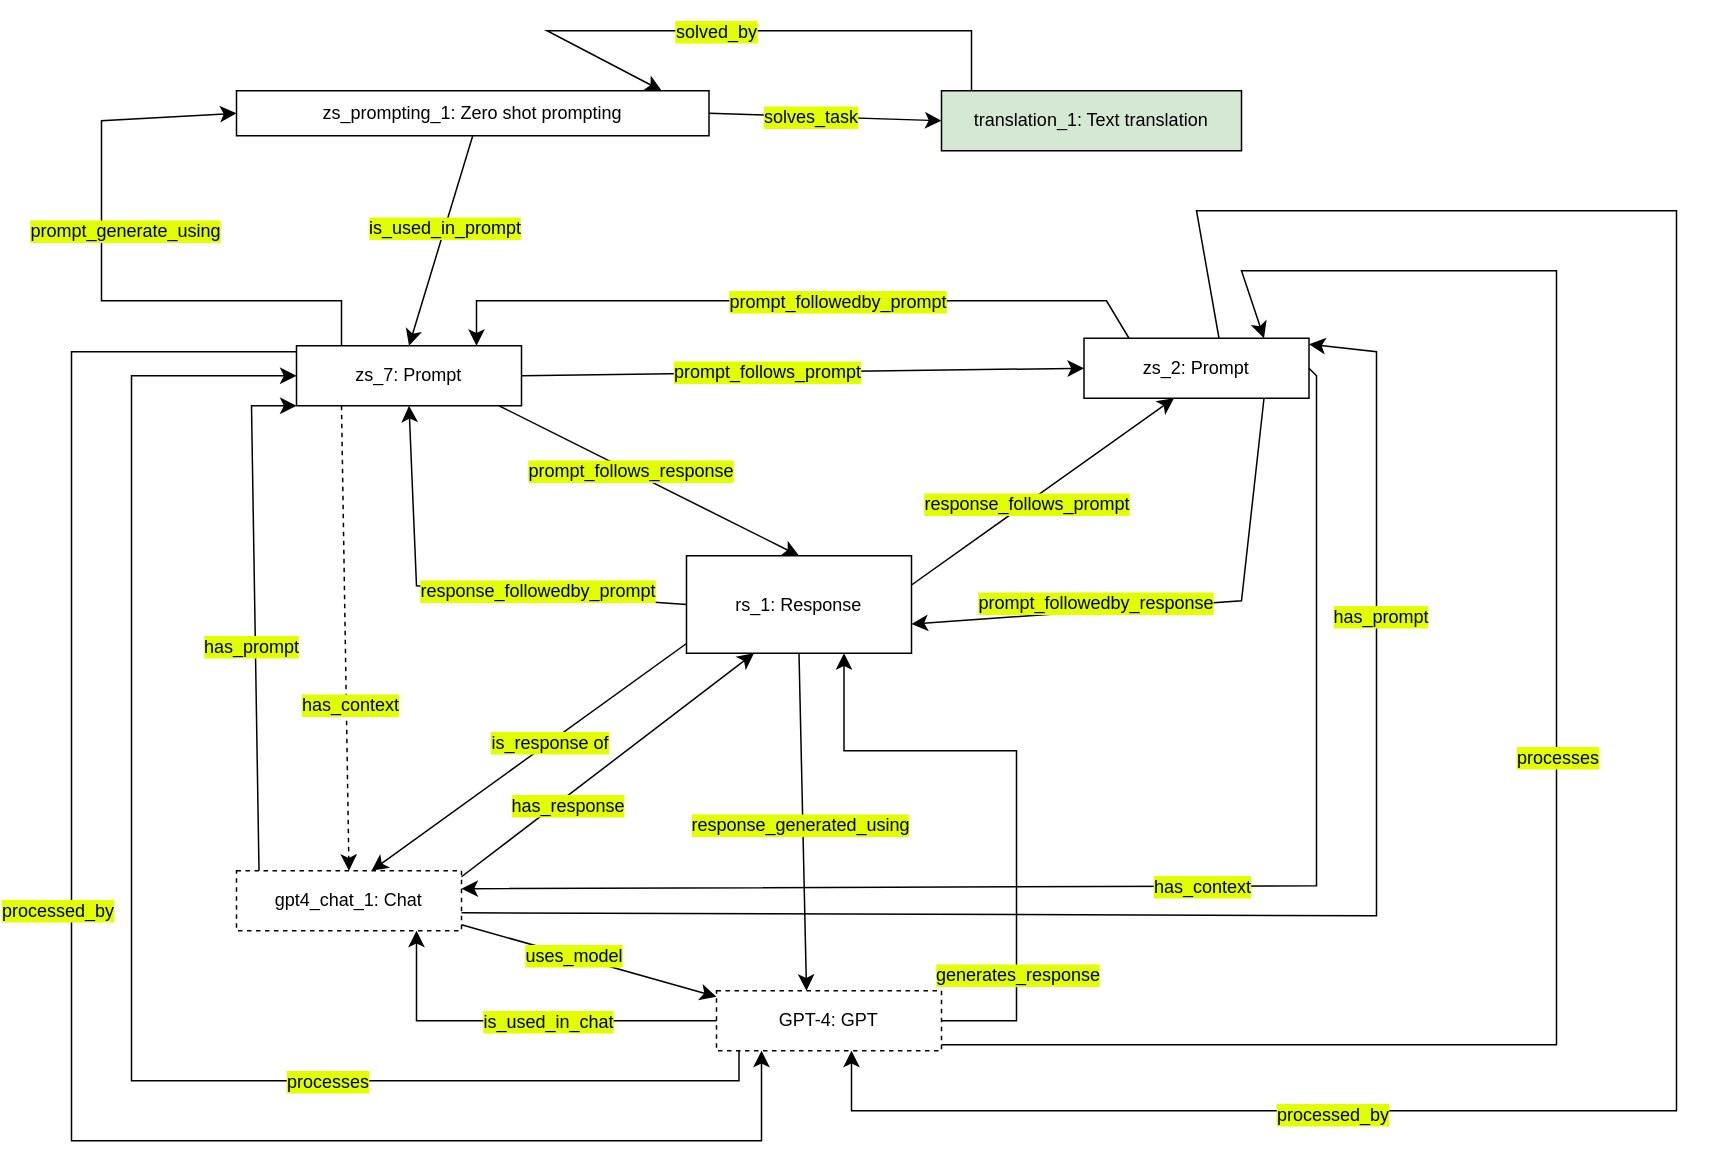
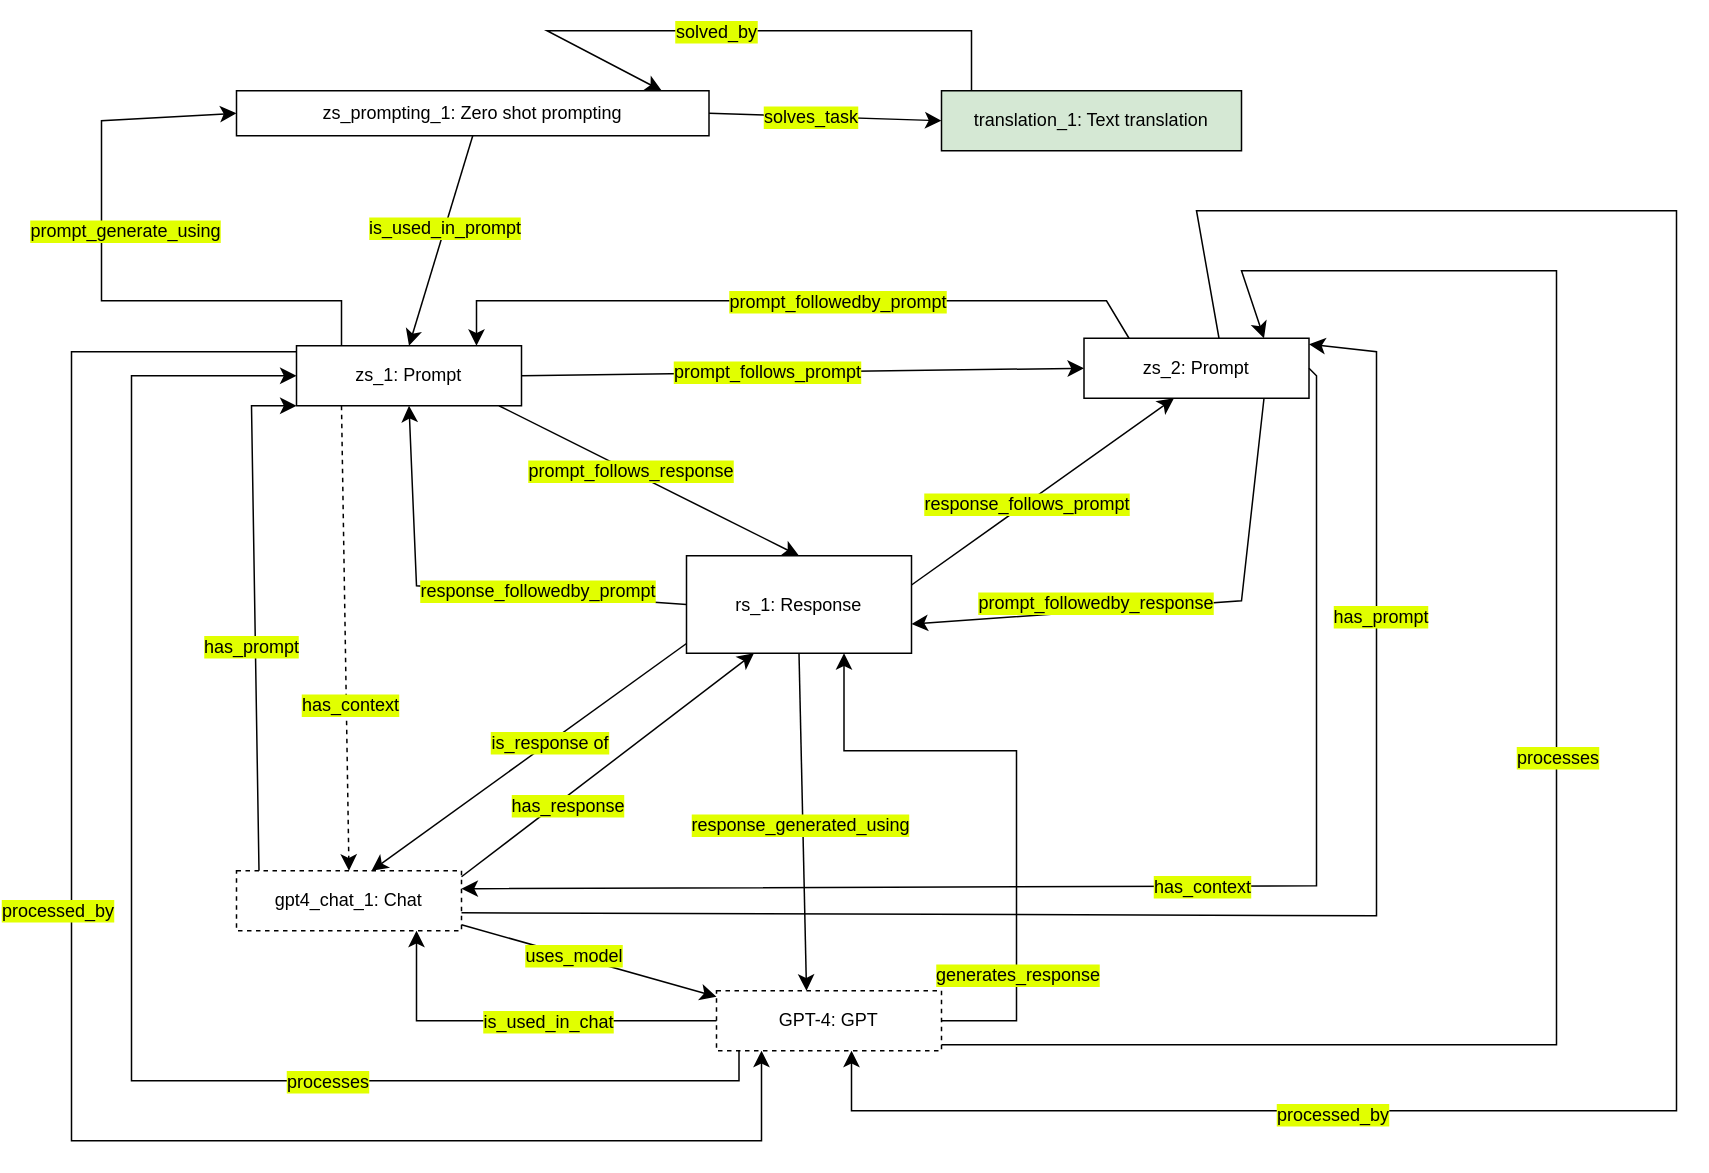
node "zs_7: Prompt": label "zs_7: Prompt" -> "zs_1: Prompt"
